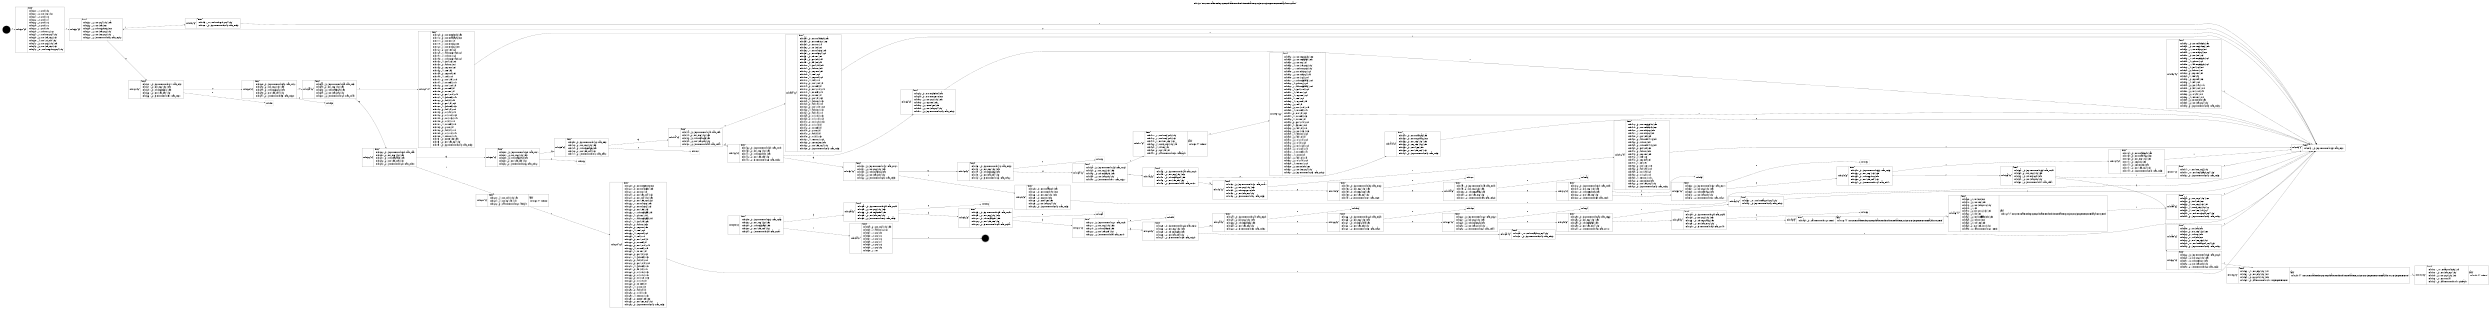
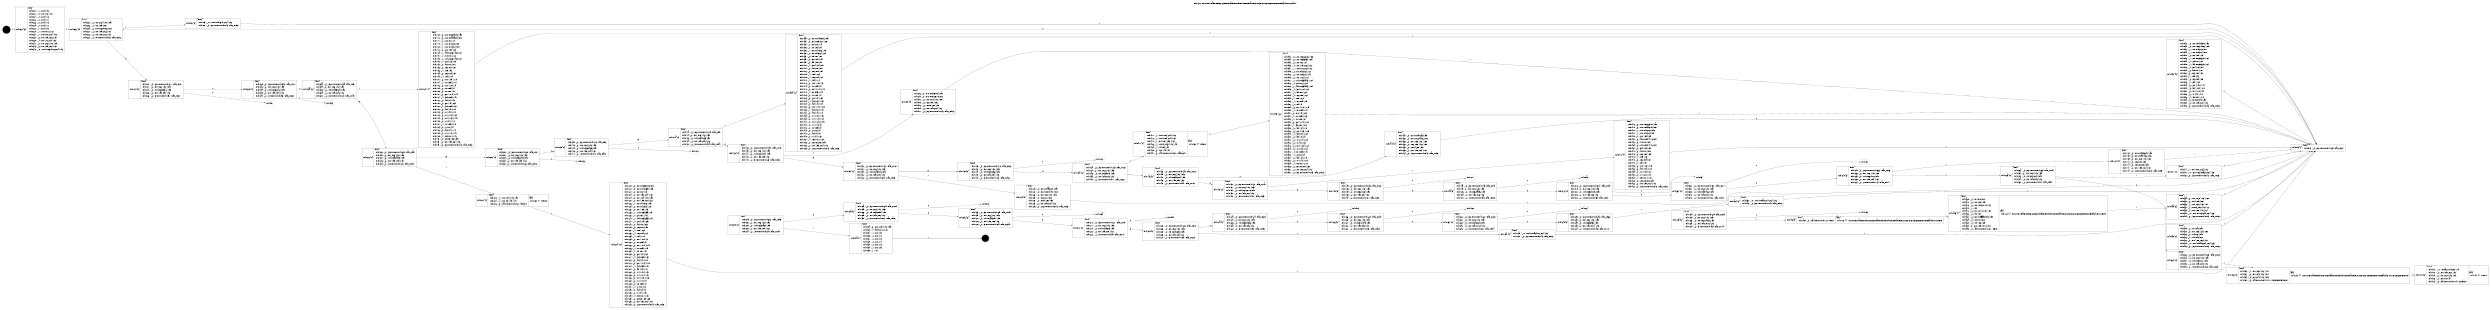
edge "0x40169e [28]" -> "0x4016ba [28]": removed, label "1"
